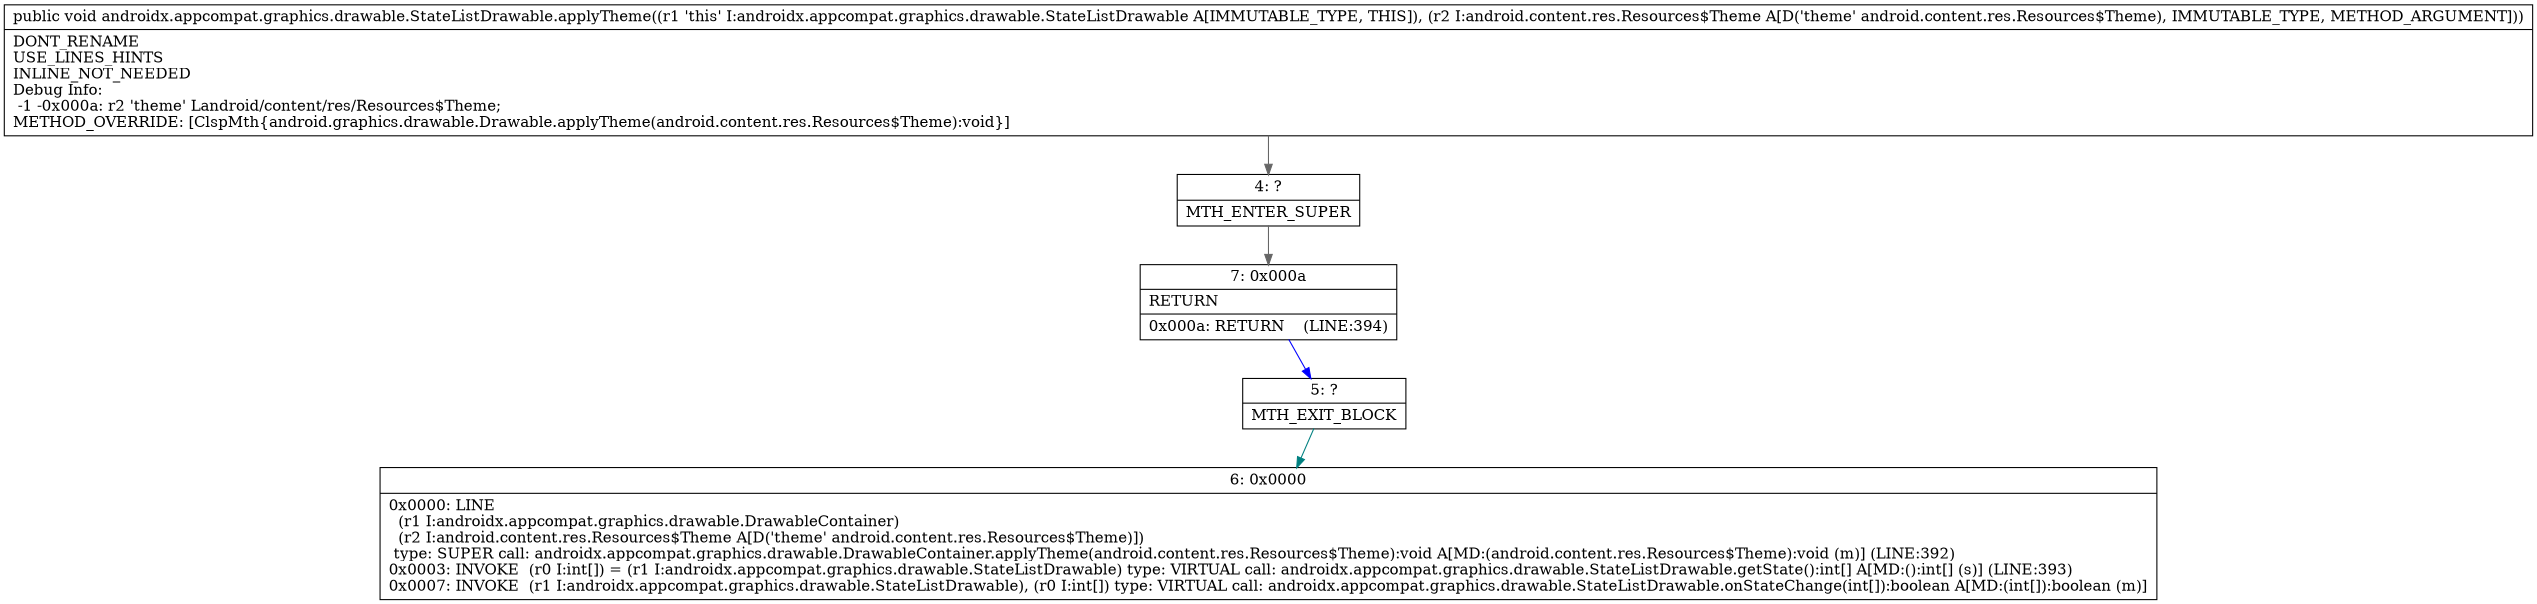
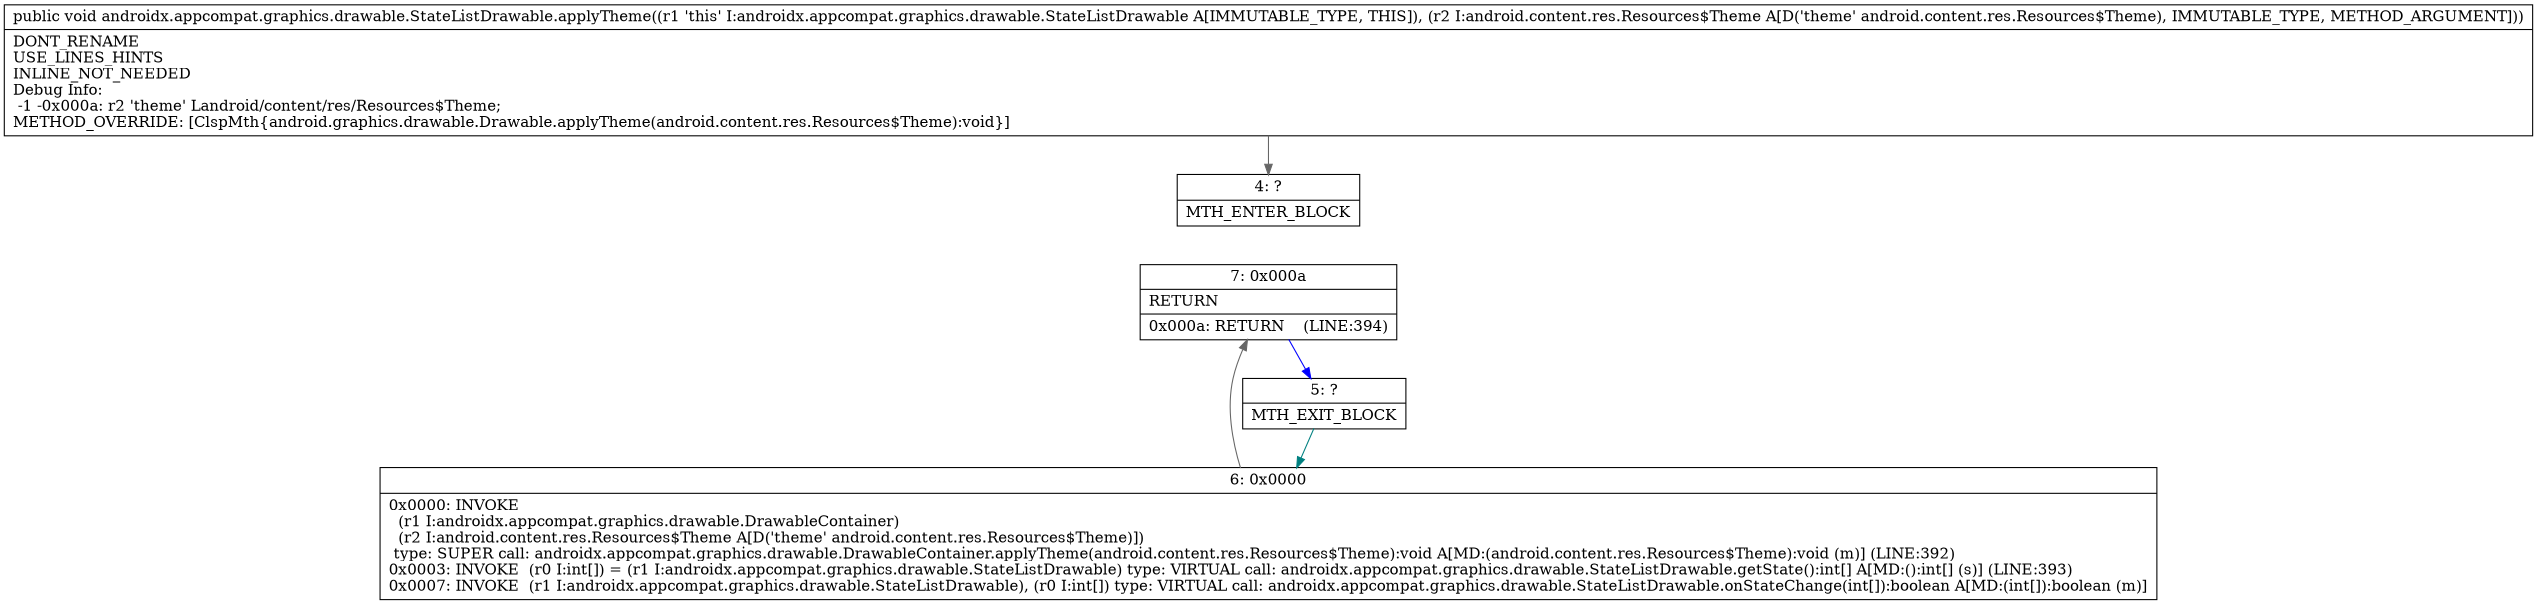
node "4: ?": text "MTH_ENTER_SUPER" -> "MTH_ENTER_BLOCK"
edge "4: ?" -> "7: 0x000a": now "6: 0x0000" -> "7: 0x000a"
node "6: 0x0000": text "0x0000: LINE" -> "0x0000: INVOKE"
